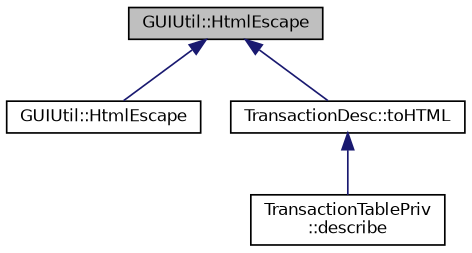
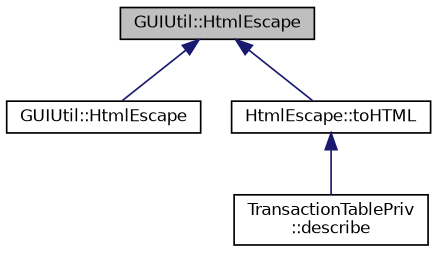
node "TransactionDesc::toHTML": label "TransactionDesc::toHTML" -> "HtmlEscape::toHTML"
